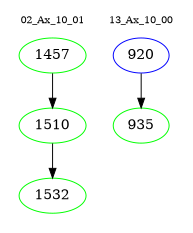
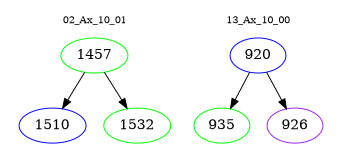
node "1510": color green -> blue
node "926": added
edge "1510" -> "1532": now "1457" -> "1532"
